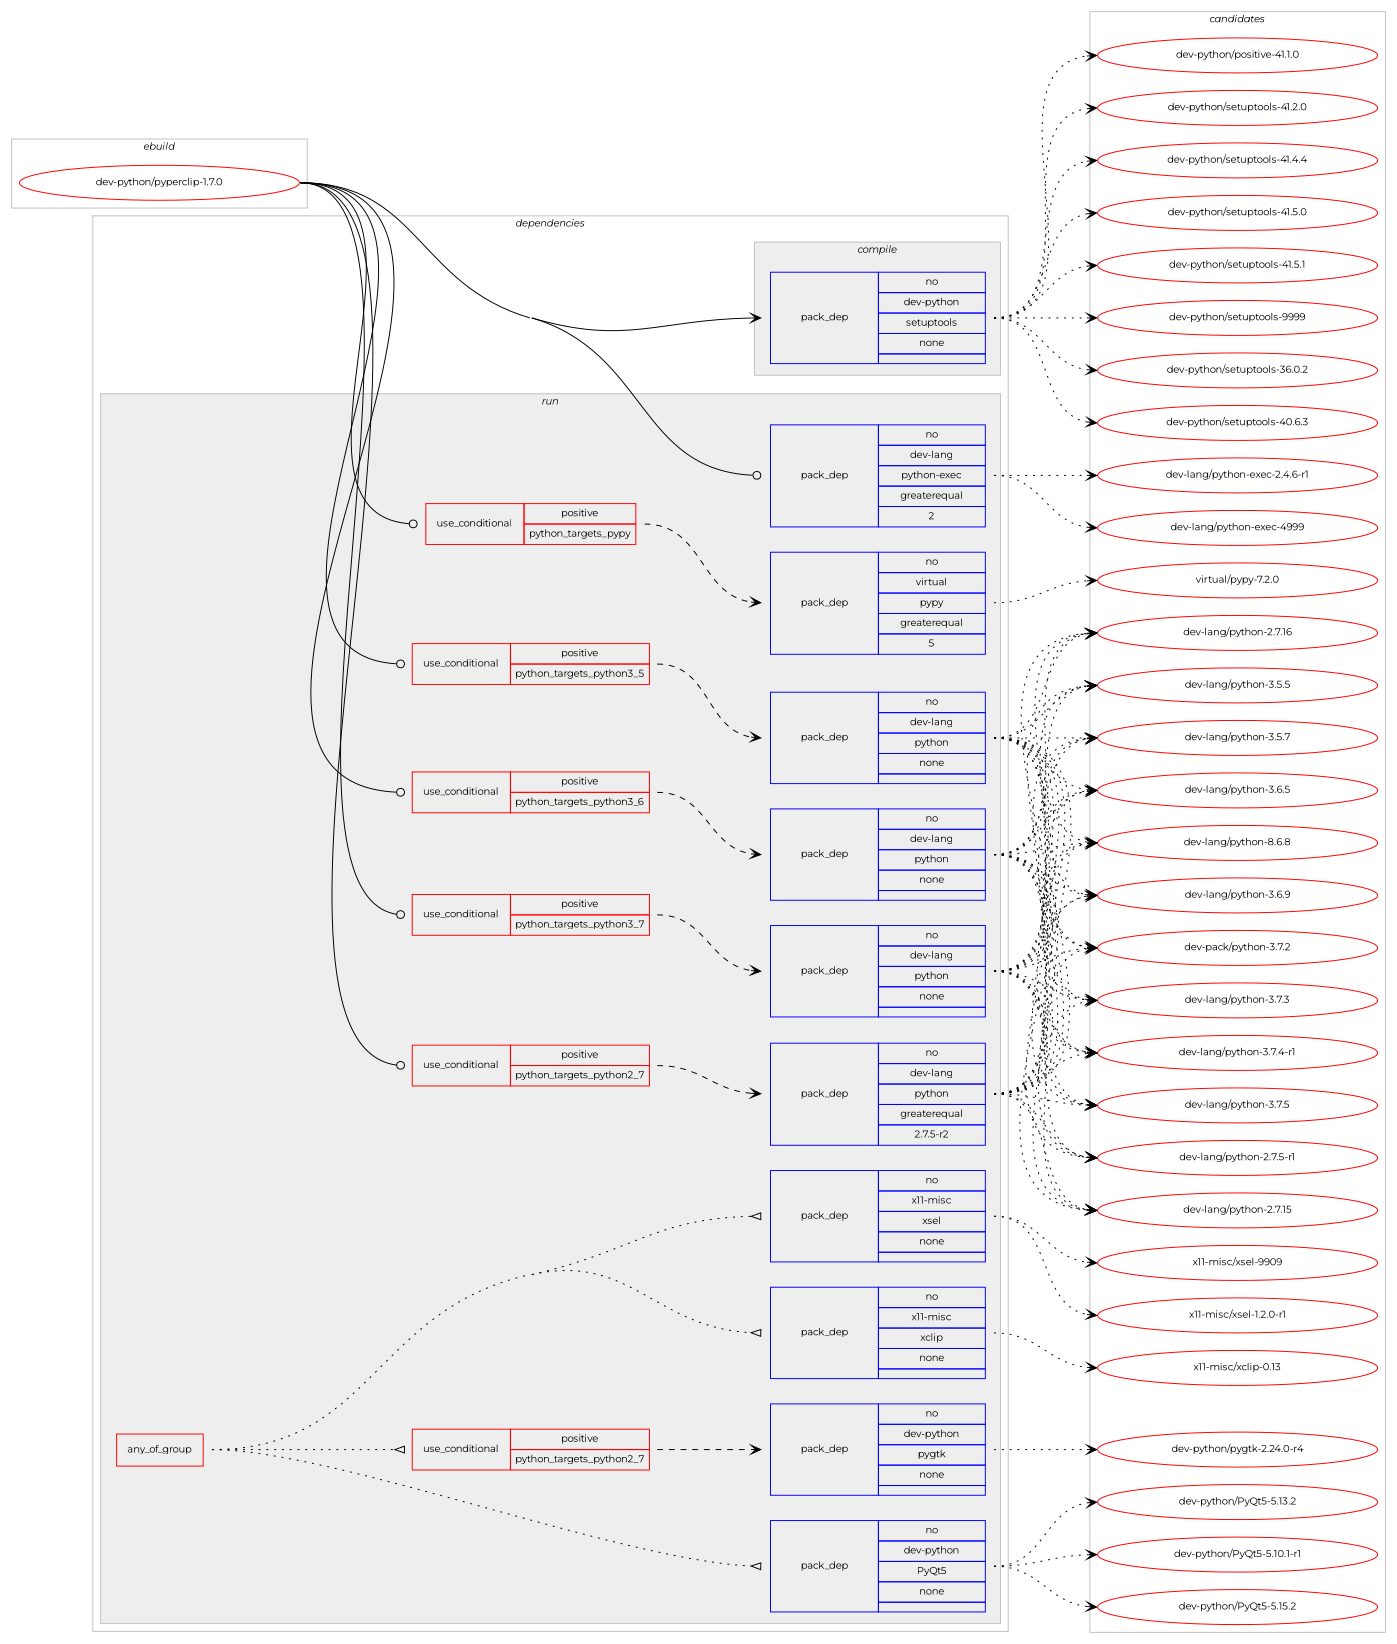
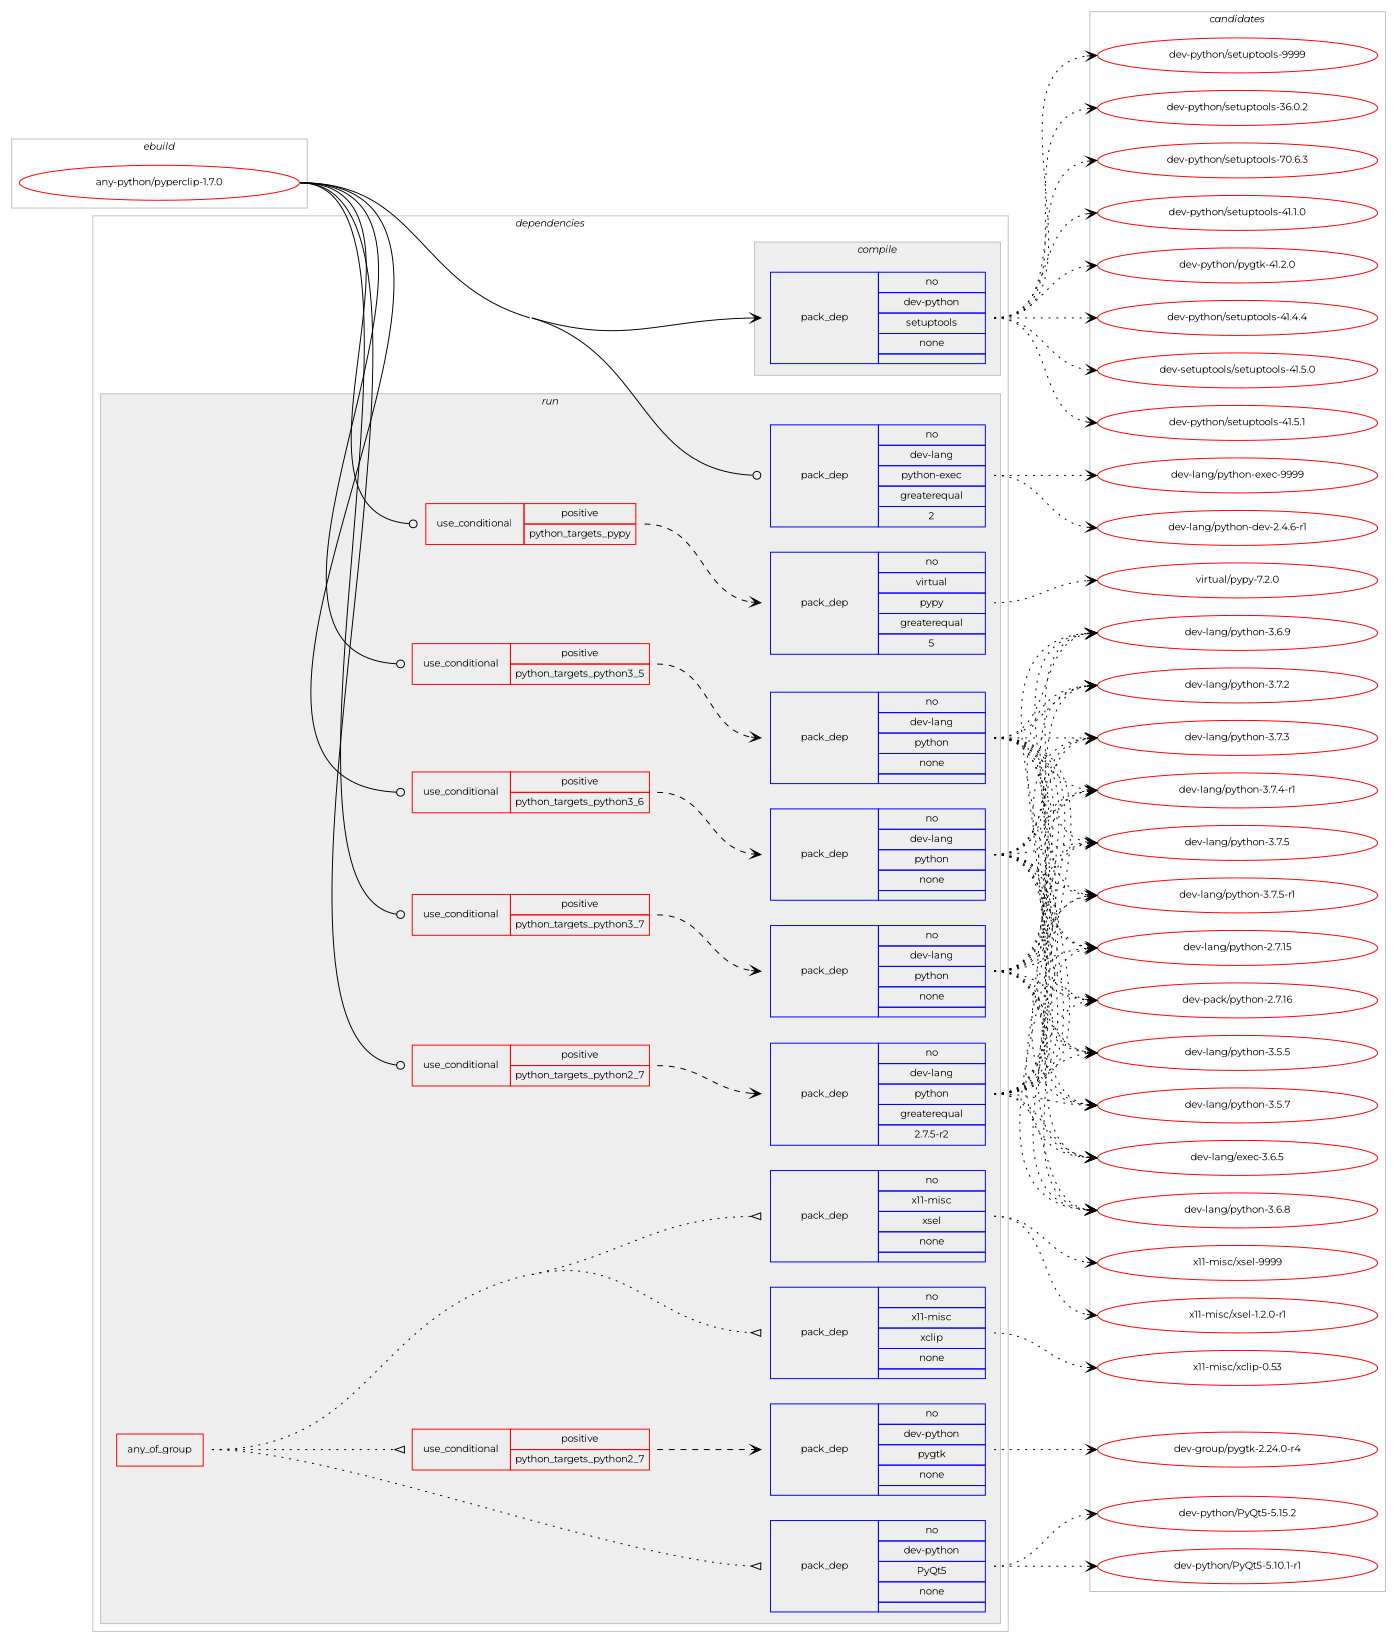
node "dev-python/positive-41.1.0": label "dev-python/positive-41.1.0" -> "dev-python/setuptools-41.1.0"
node "dev-python/setuptools-41.2.0": label "dev-python/setuptools-41.2.0" -> "dev-python/pygtk-41.2.0"
node "dev-python/pyperclip-1.7.0": label "dev-python/pyperclip-1.7.0" -> "any-python/pyperclip-1.7.0"
node "dev-python/setuptools-41.5.0": label "dev-python/setuptools-41.5.0" -> "dev-setuptools/setuptools-41.5.0"
node "dev-python/setuptools-40.6.3": label "dev-python/setuptools-40.6.3" -> "dev-python/setuptools-70.6.3"
node "dev-lang/python-exec-2.4.6-r1": label "dev-lang/python-exec-2.4.6-r1" -> "dev-lang/python-dev-2.4.6-r1"
node "dev-lang/python-exec-4999": label "dev-lang/python-exec-4999" -> "dev-lang/python-exec-9999"
node "dev-lang/python-2.7.16": label "dev-lang/python-2.7.16" -> "dev-pack/python-2.7.16"
node "dev-lang/python-3.6.5": label "dev-lang/python-3.6.5" -> "dev-lang/exec-3.6.5"
node "dev-lang/python-8.6.8": label "dev-lang/python-8.6.8" -> "dev-lang/python-3.6.8"
node "dev-pack/python-3.7.2": label "dev-pack/python-3.7.2" -> "dev-lang/python-3.7.2"
node "dev-lang/python-2.7.5-r1": label "dev-lang/python-2.7.5-r1" -> "dev-lang/python-3.7.5-r1"
node "x11-misc/xsel-9909": label "x11-misc/xsel-9909" -> "x11-misc/xsel-9999"
node "x11-misc/xclip-0.13": label "x11-misc/xclip-0.13" -> "x11-misc/xclip-0.53"
node "dev-python/pygtk-2.24.0-r4": label "dev-python/pygtk-2.24.0-r4" -> "dev-group/pygtk-2.24.0-r4"
node "dev-python/PyQt5-5.13.2": removed
